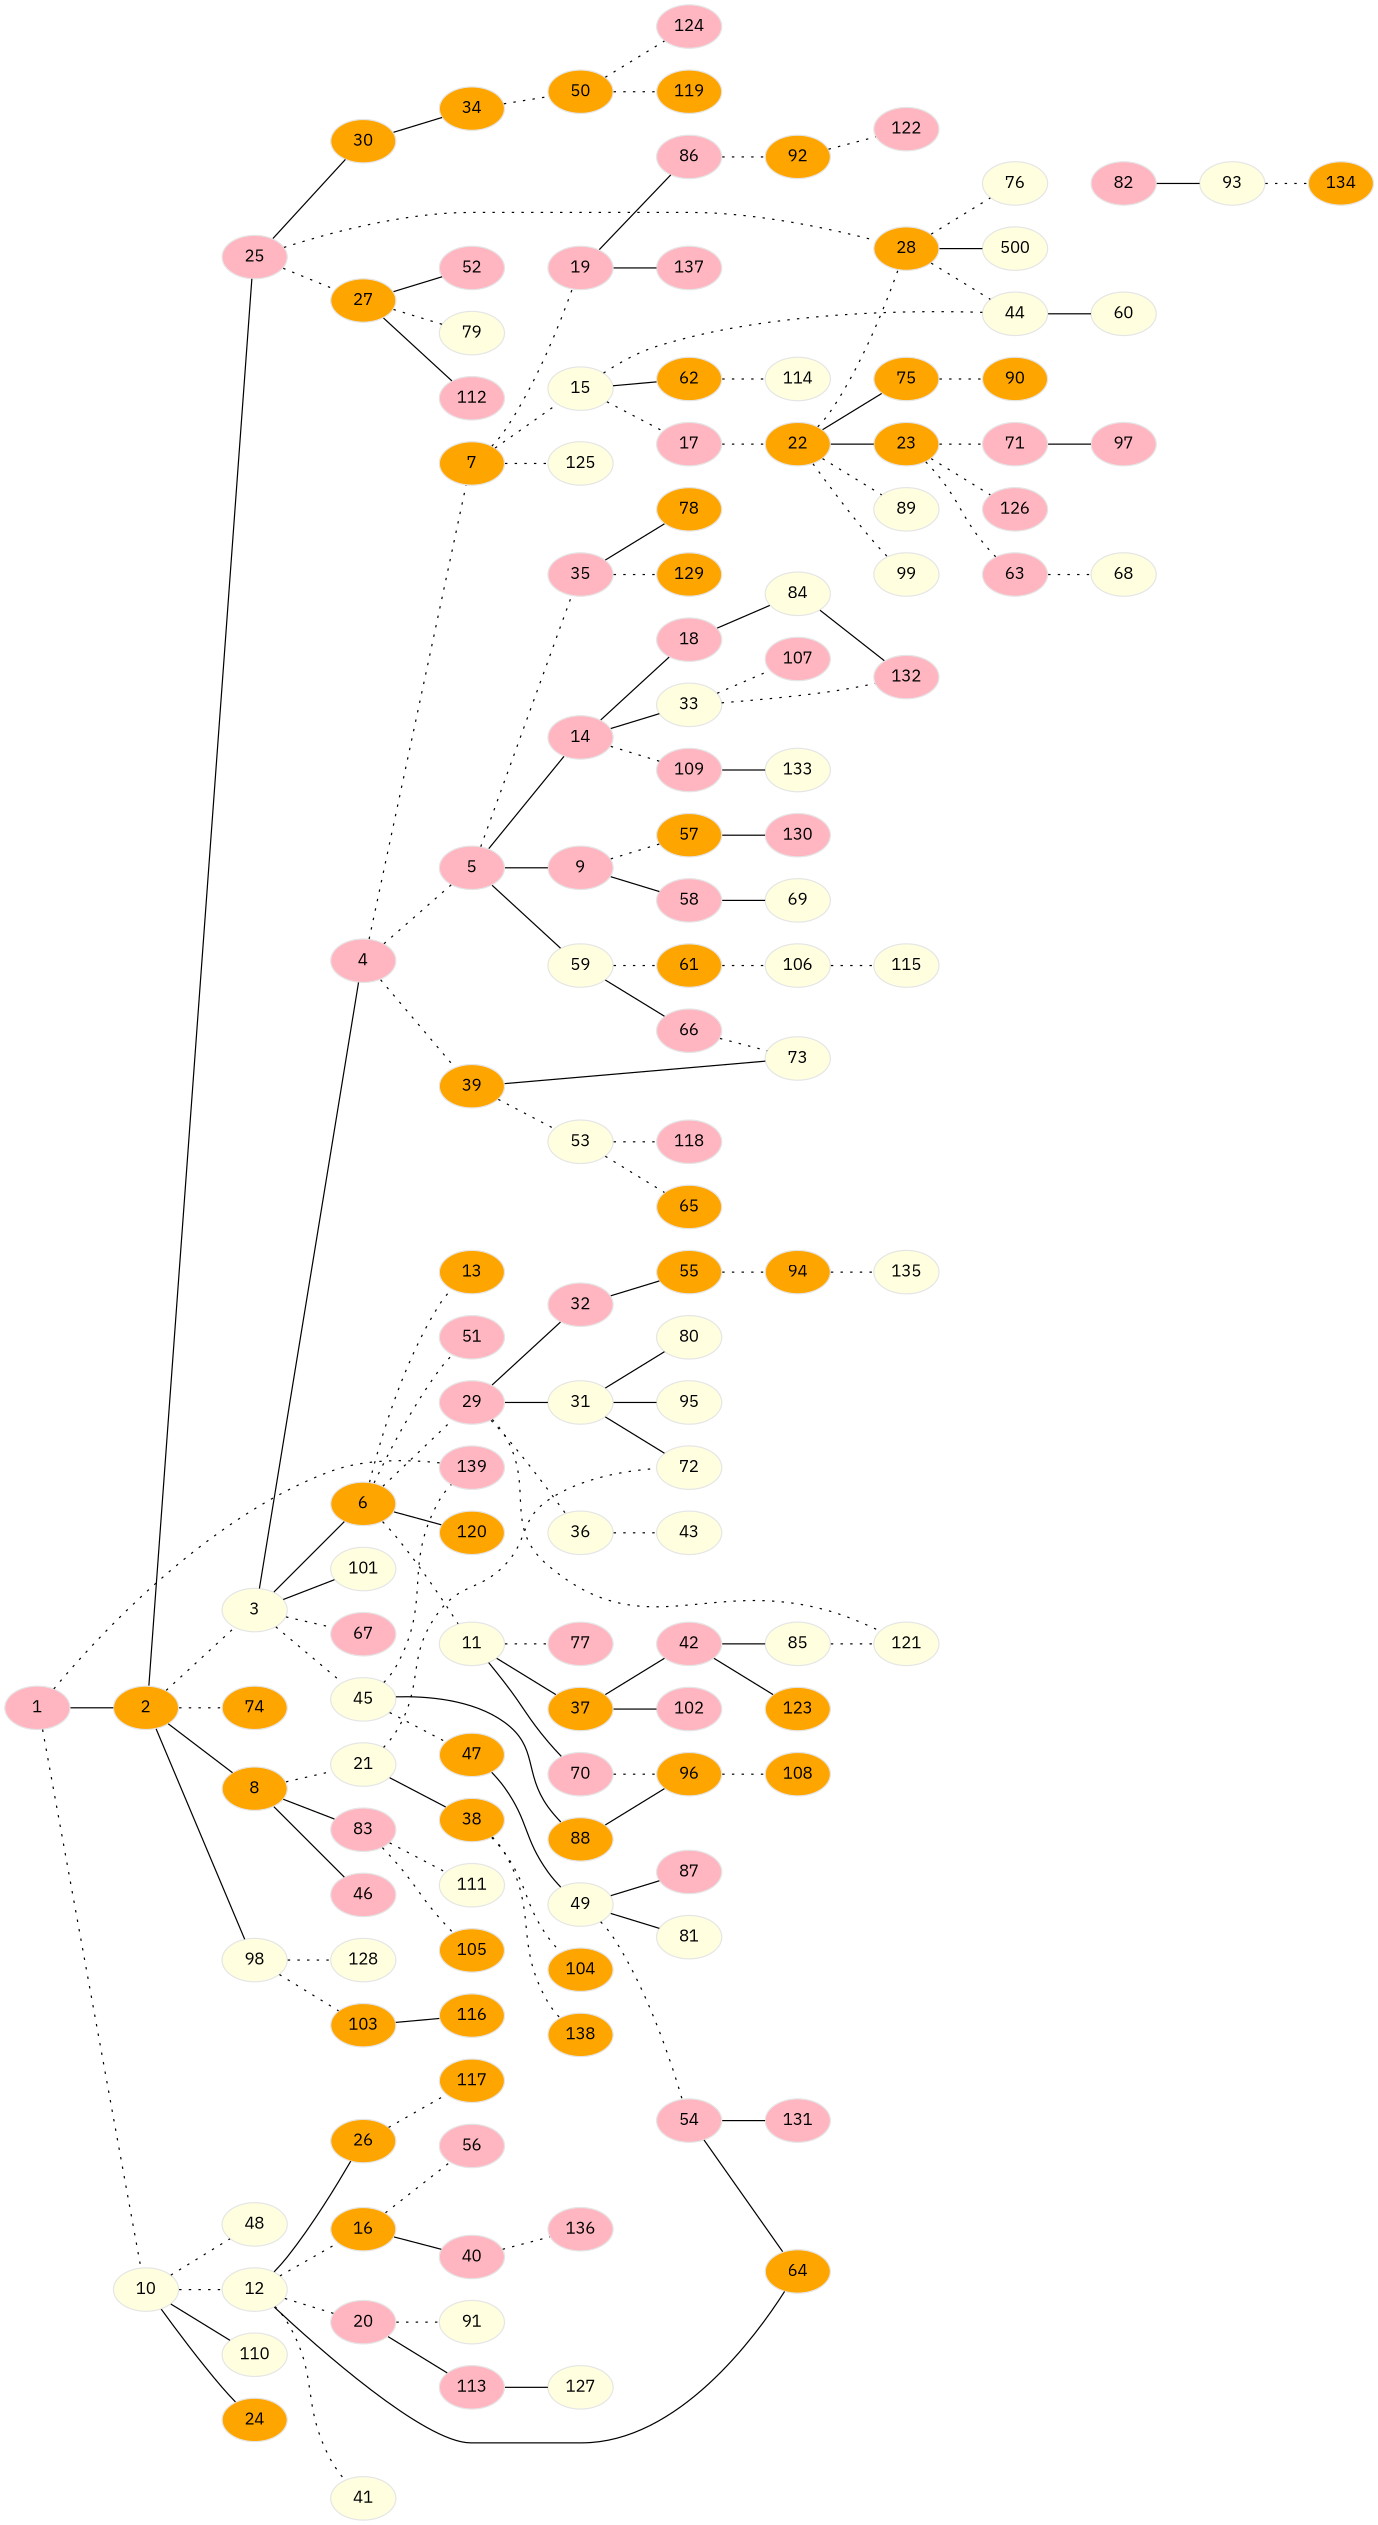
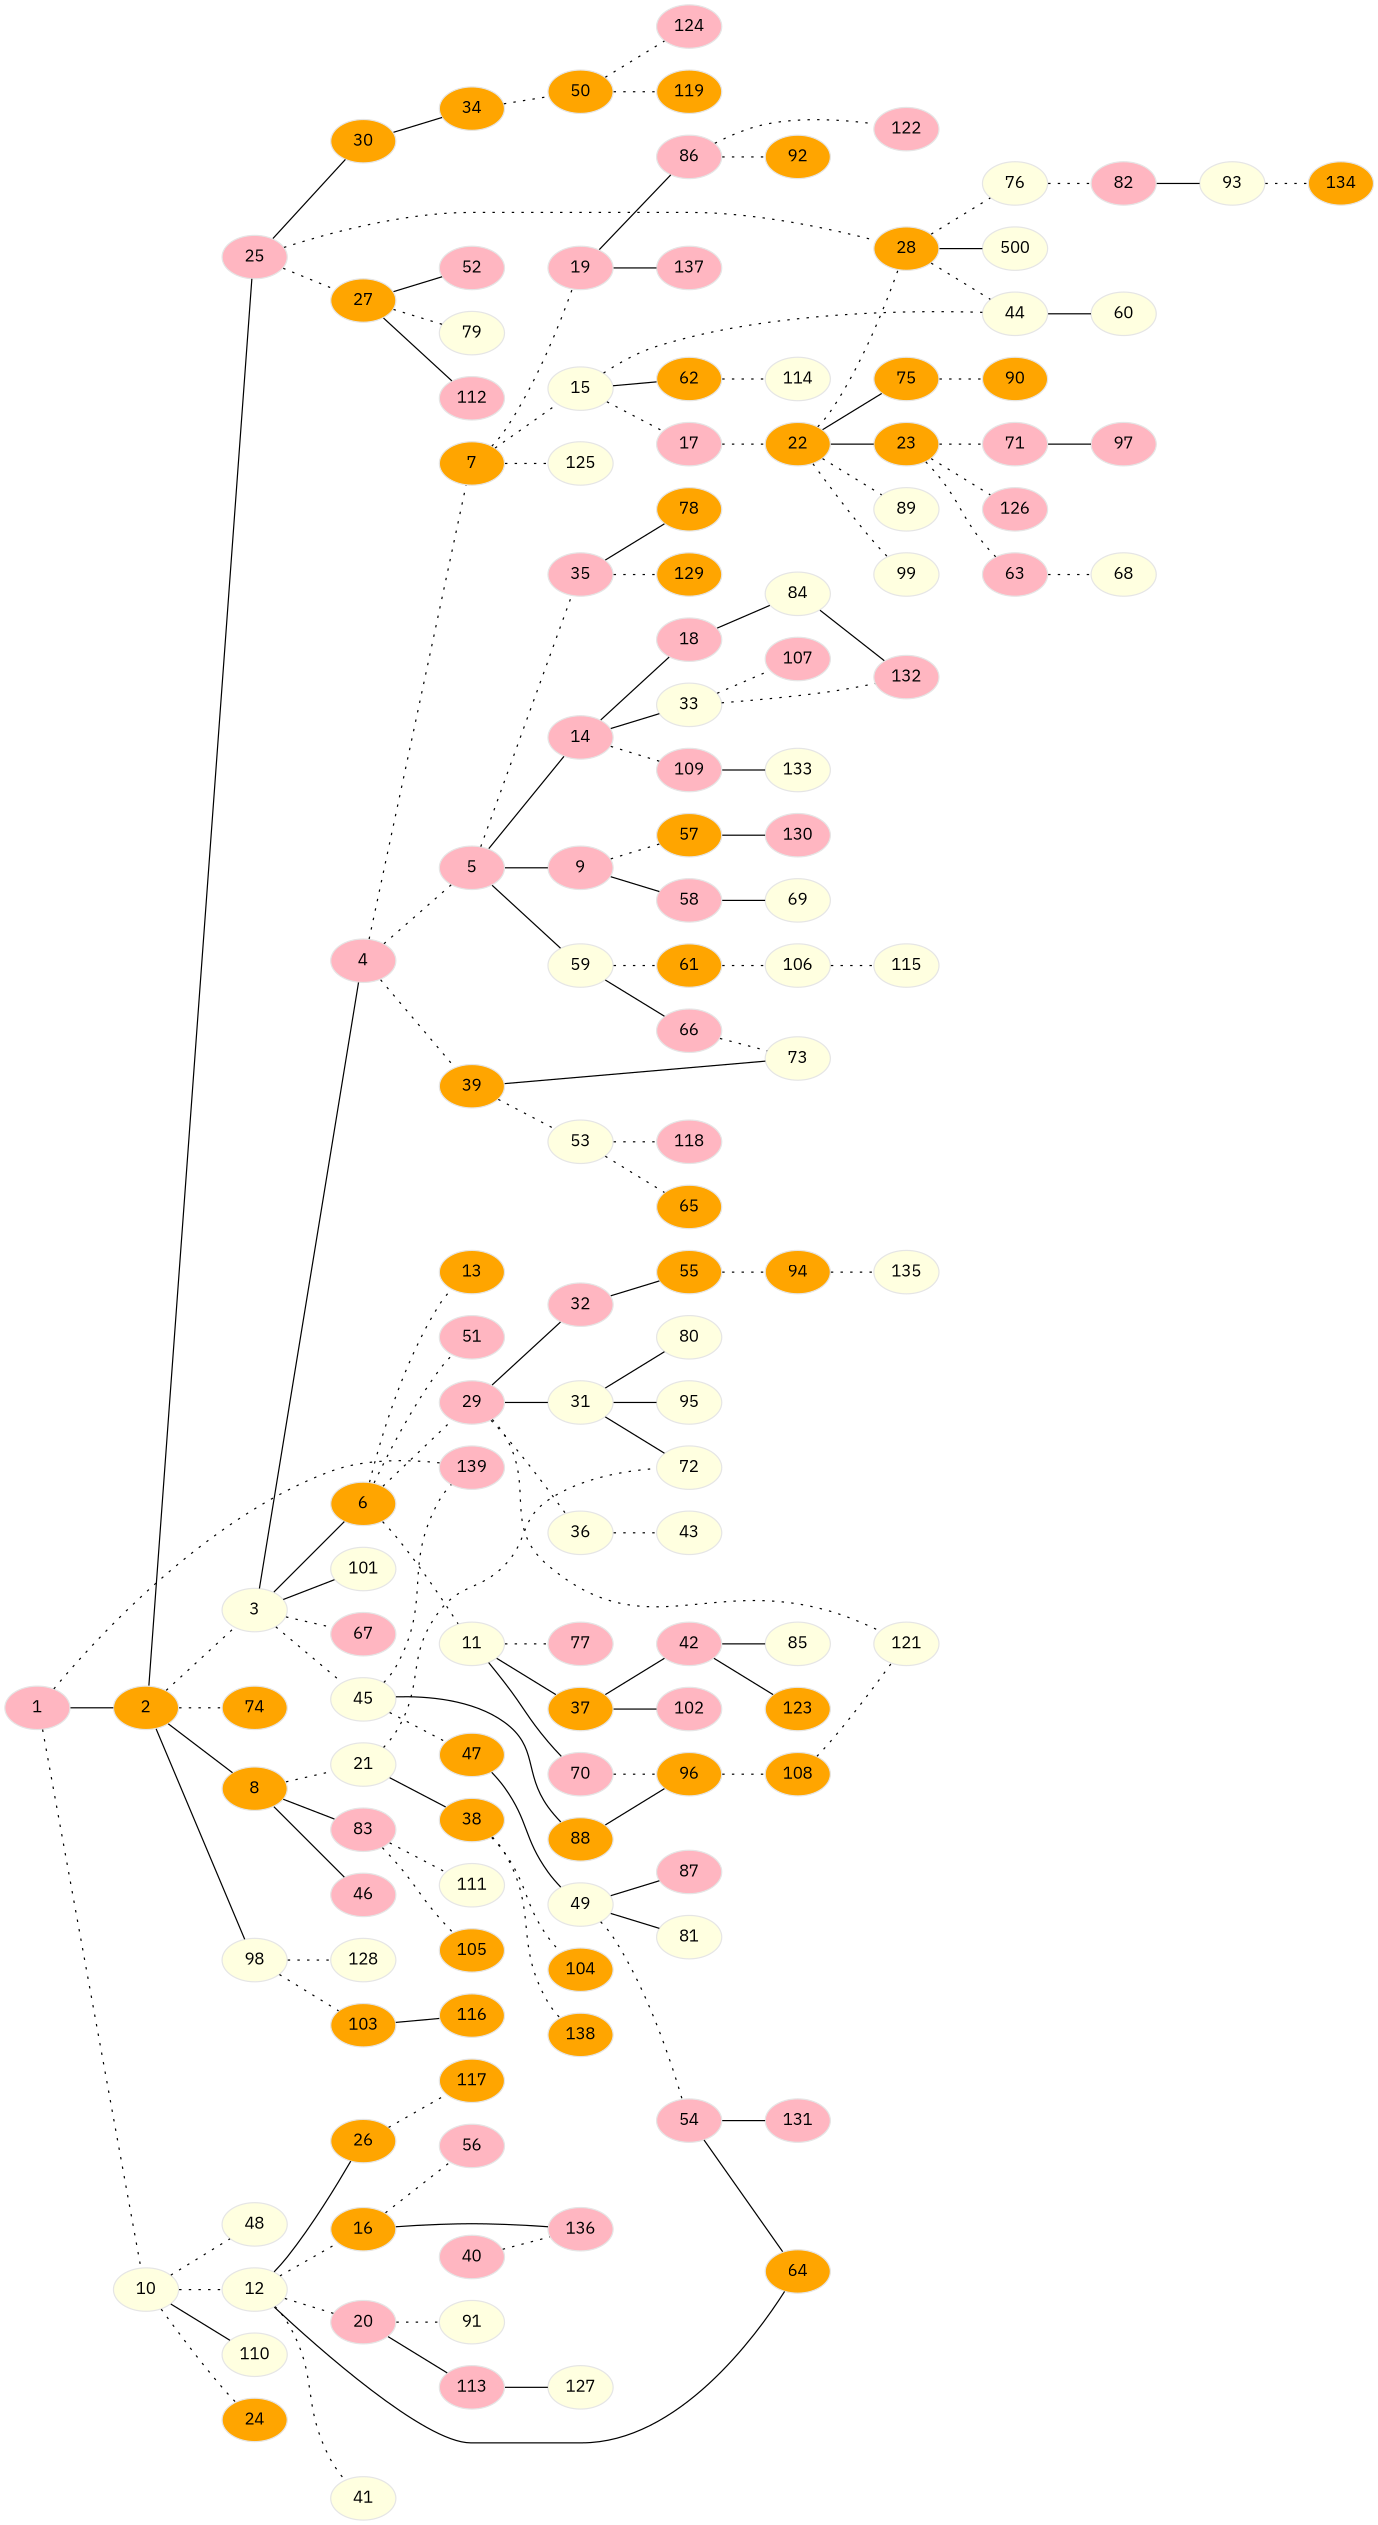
edge "122" -- "92": now "122" -- "86"
edge "76" -- "82": added
node "120": removed
edge "85" -- "121": now "108" -- "121"
edge "16" -- "40": now "16" -- "136"
edge "10" -- "24": style solid -> dotted
